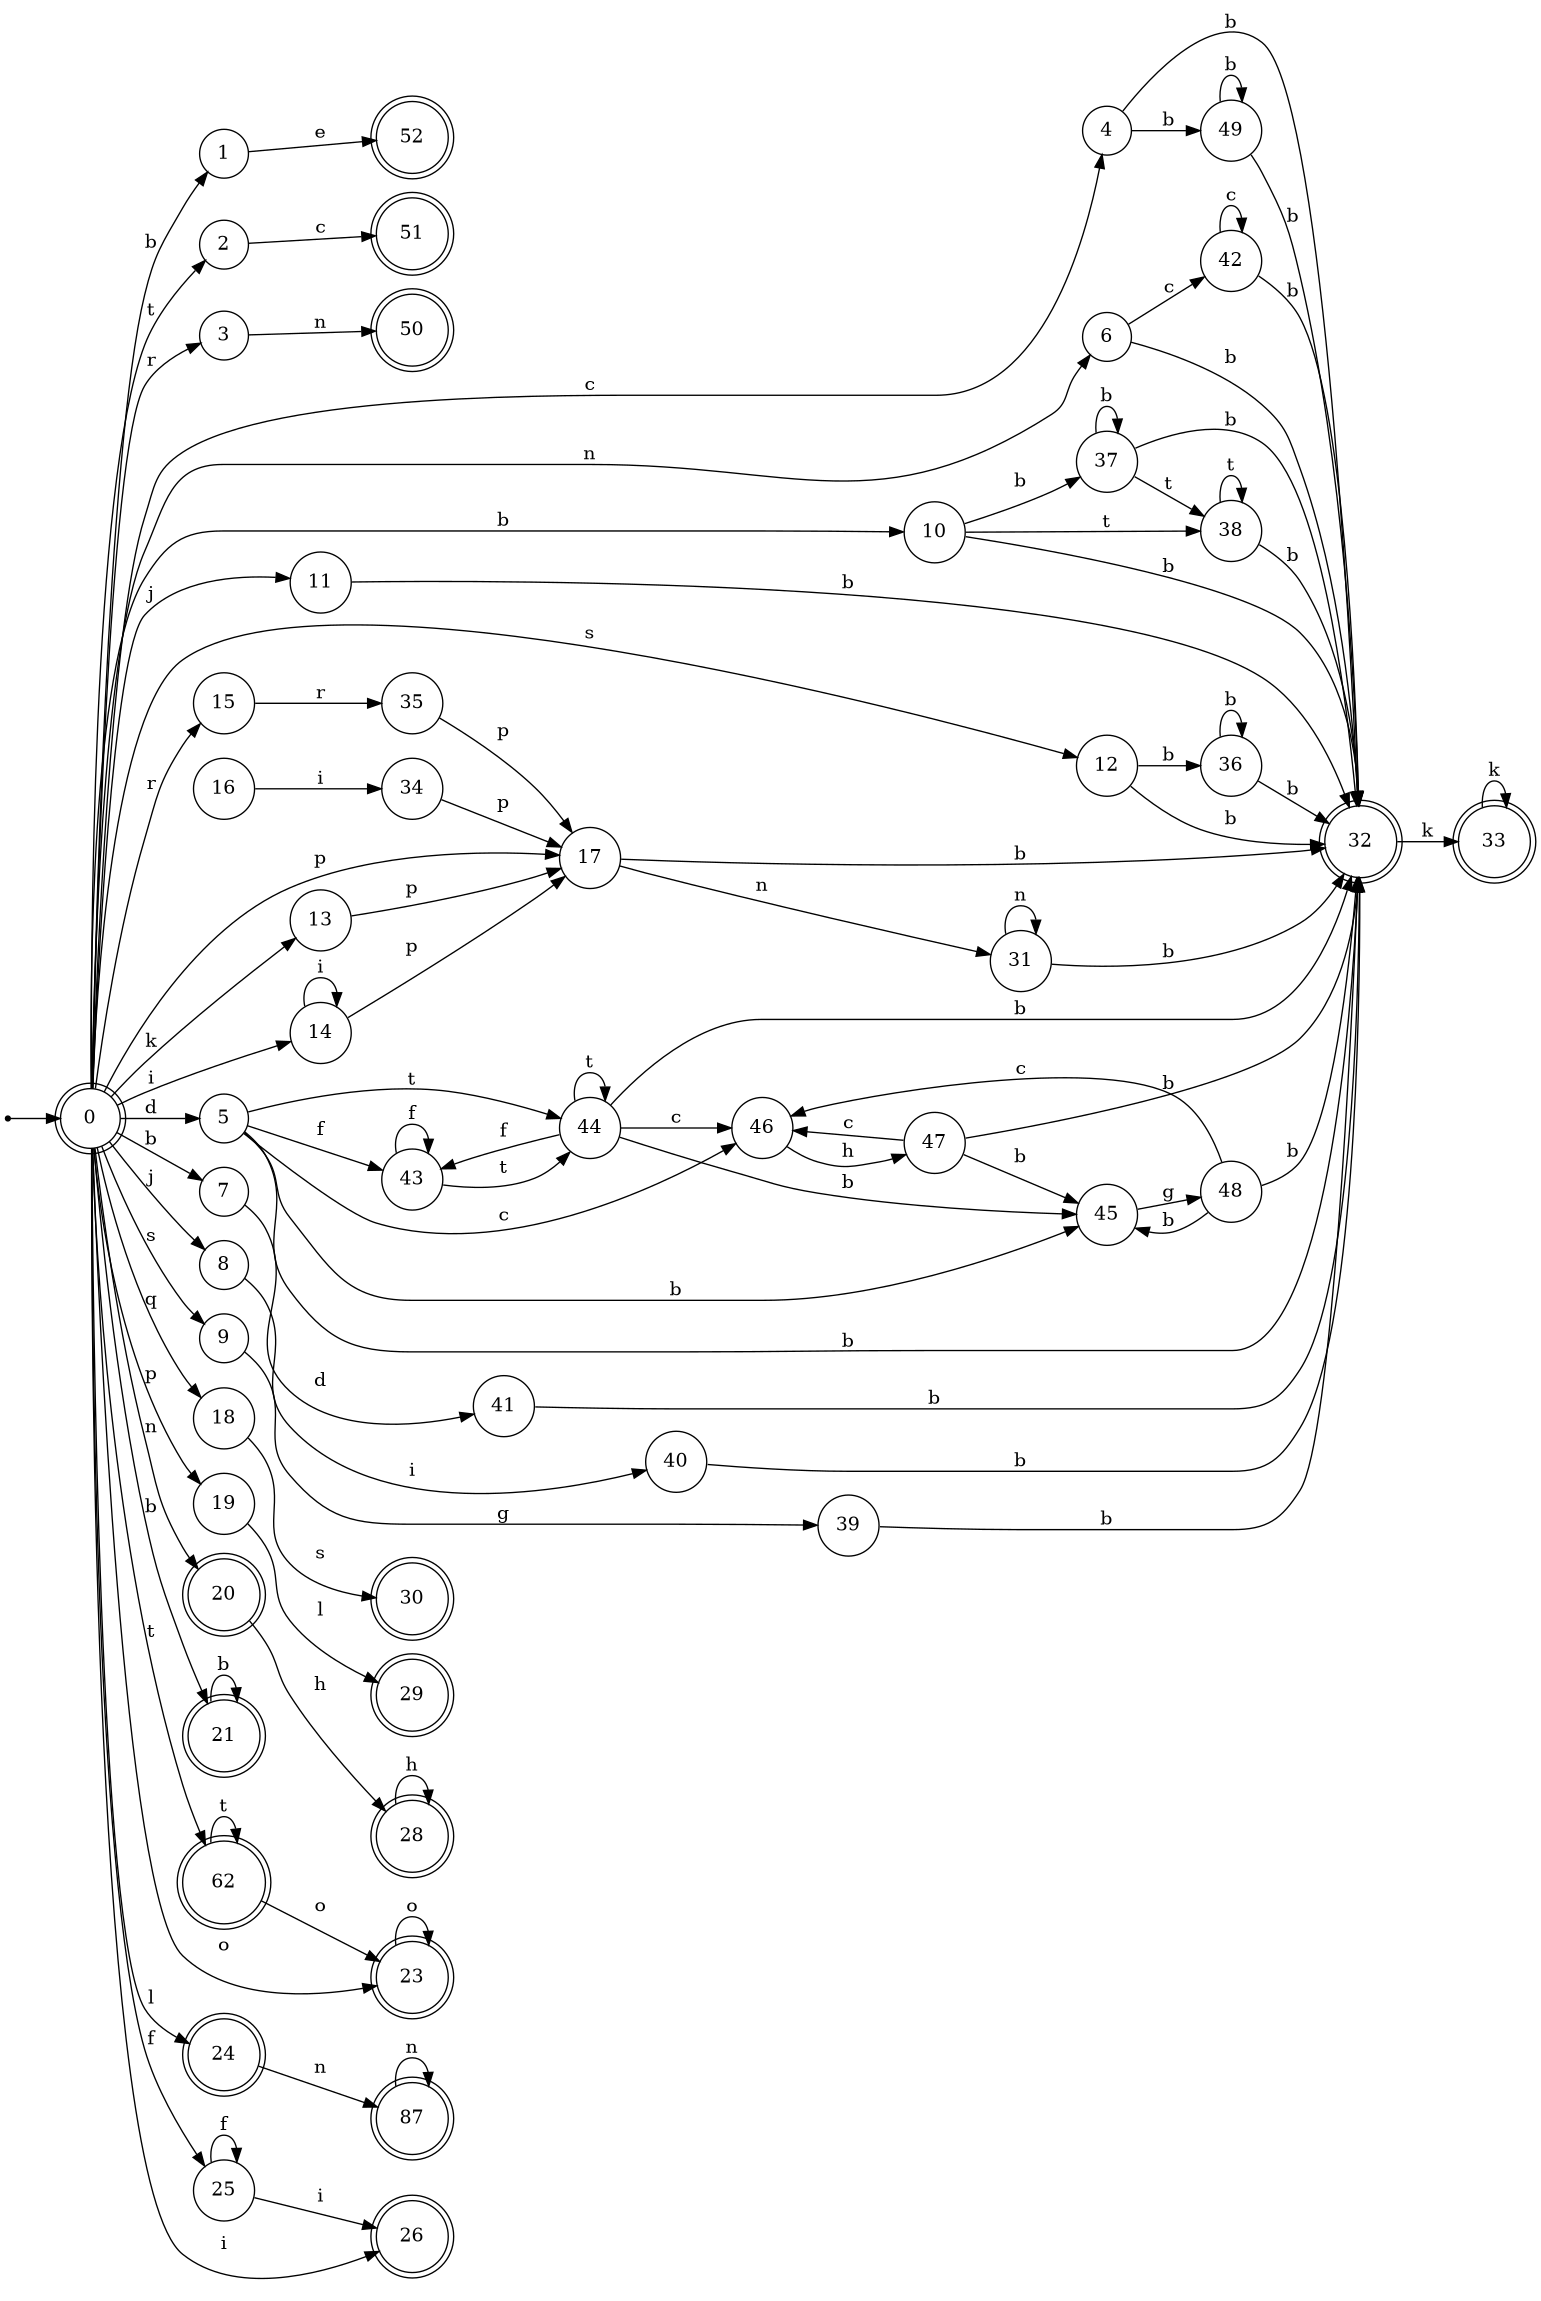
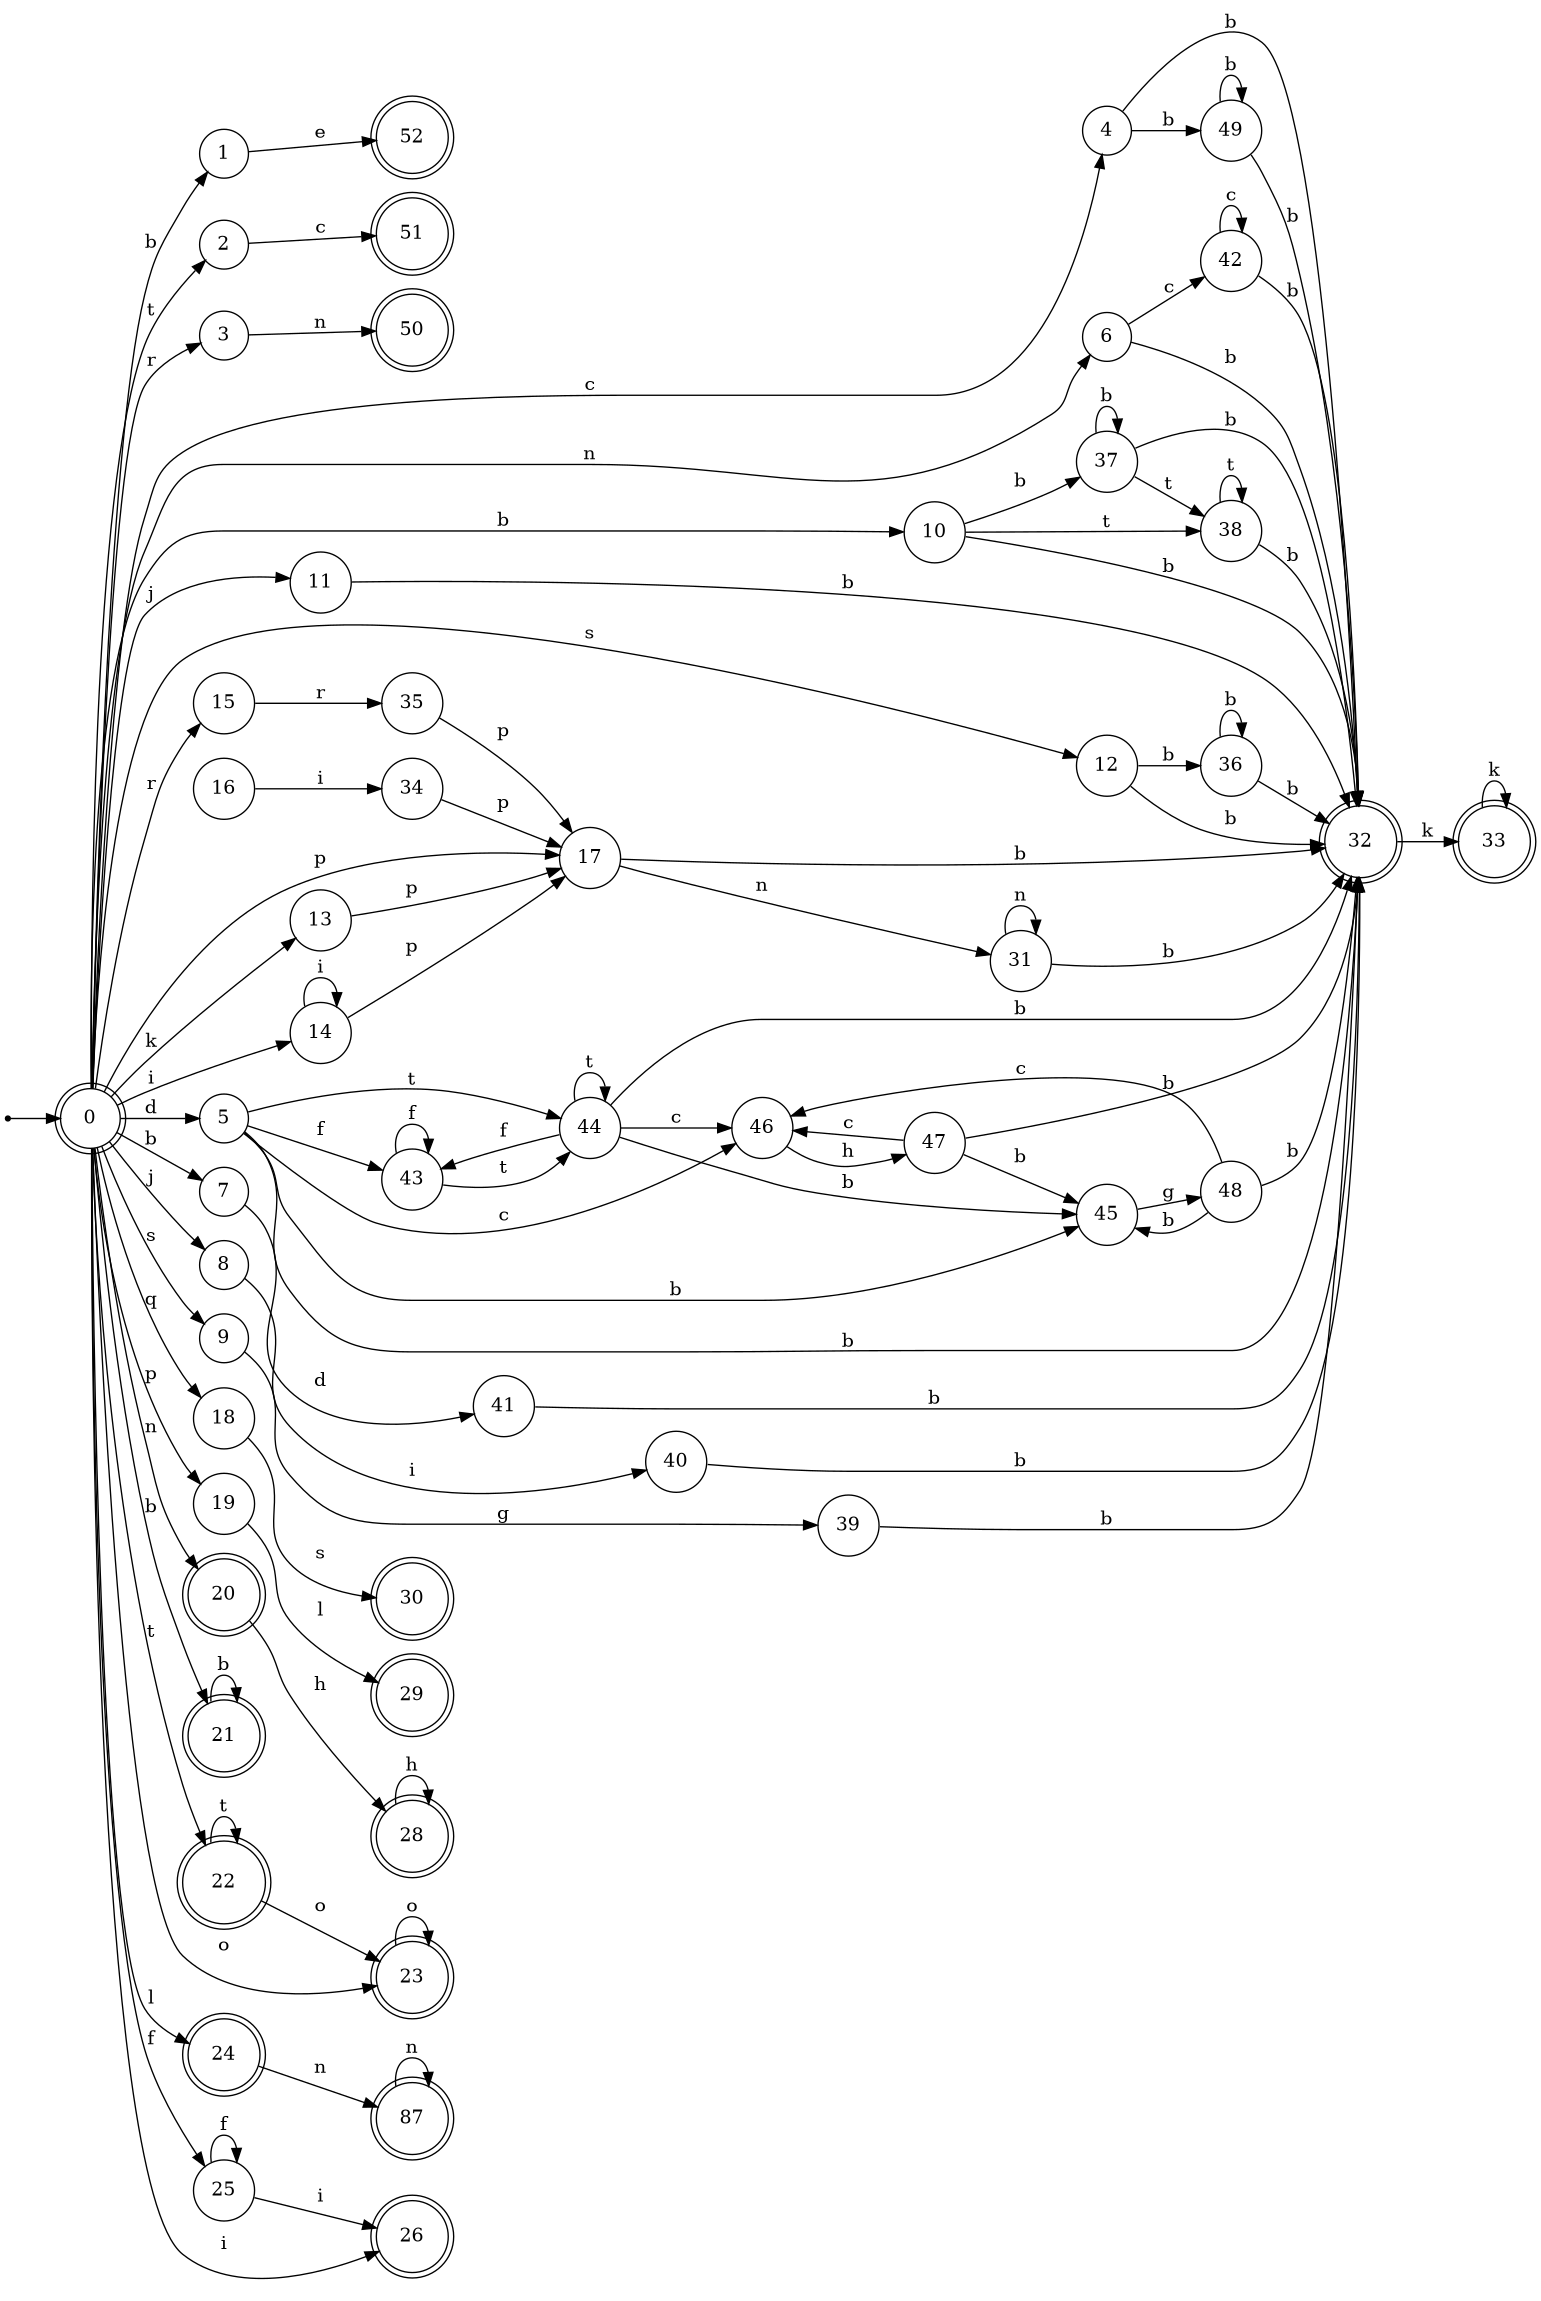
node "62": label "62" -> "22"
